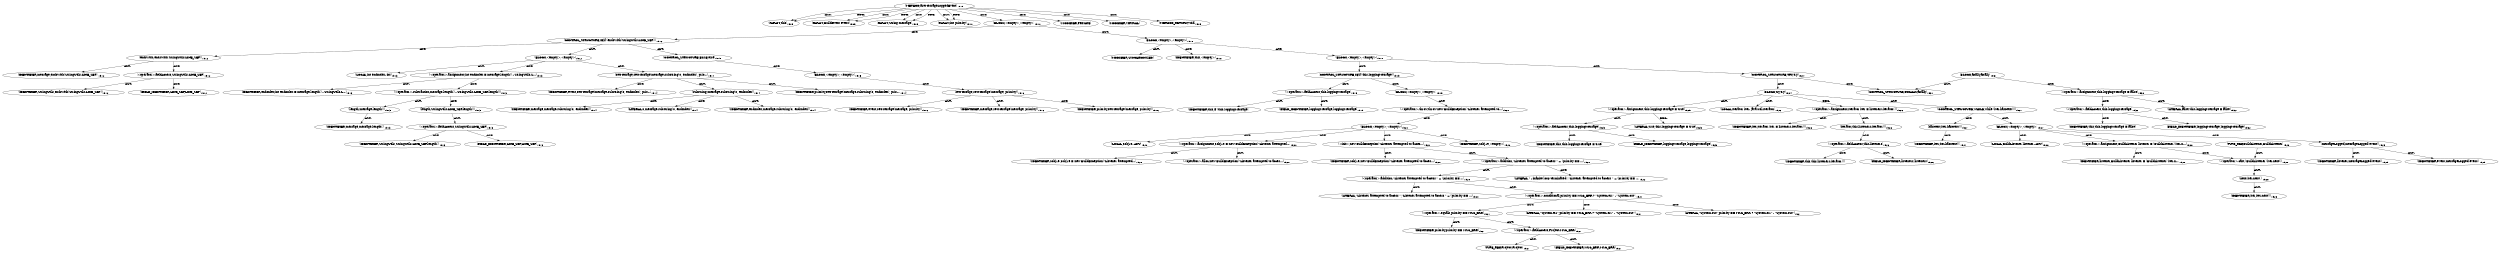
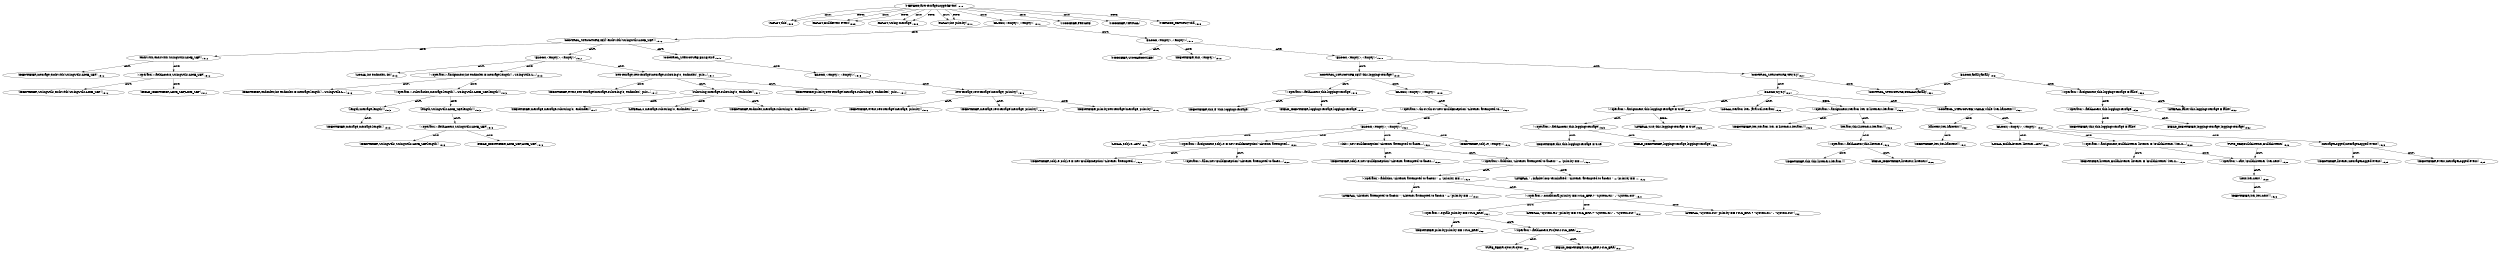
edge "(METHOD,fireMessageLoggedEvent)" -> "(METHOD_RETURN,void)": label "AST: " -> "DDG: "
